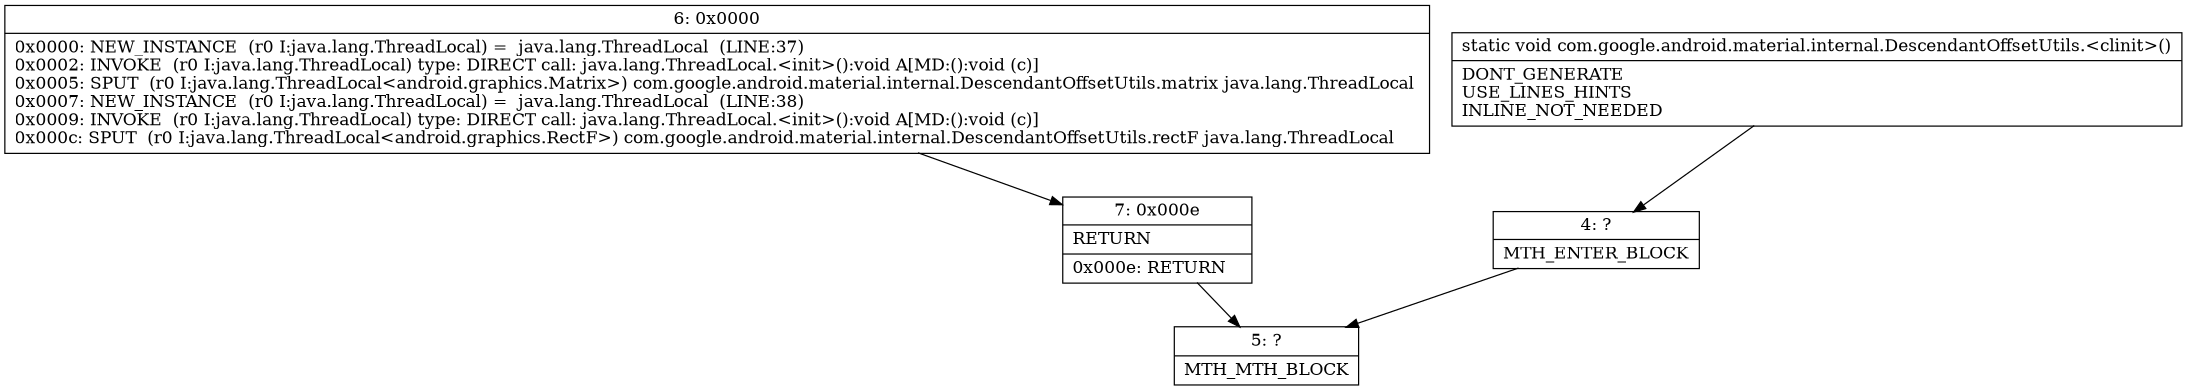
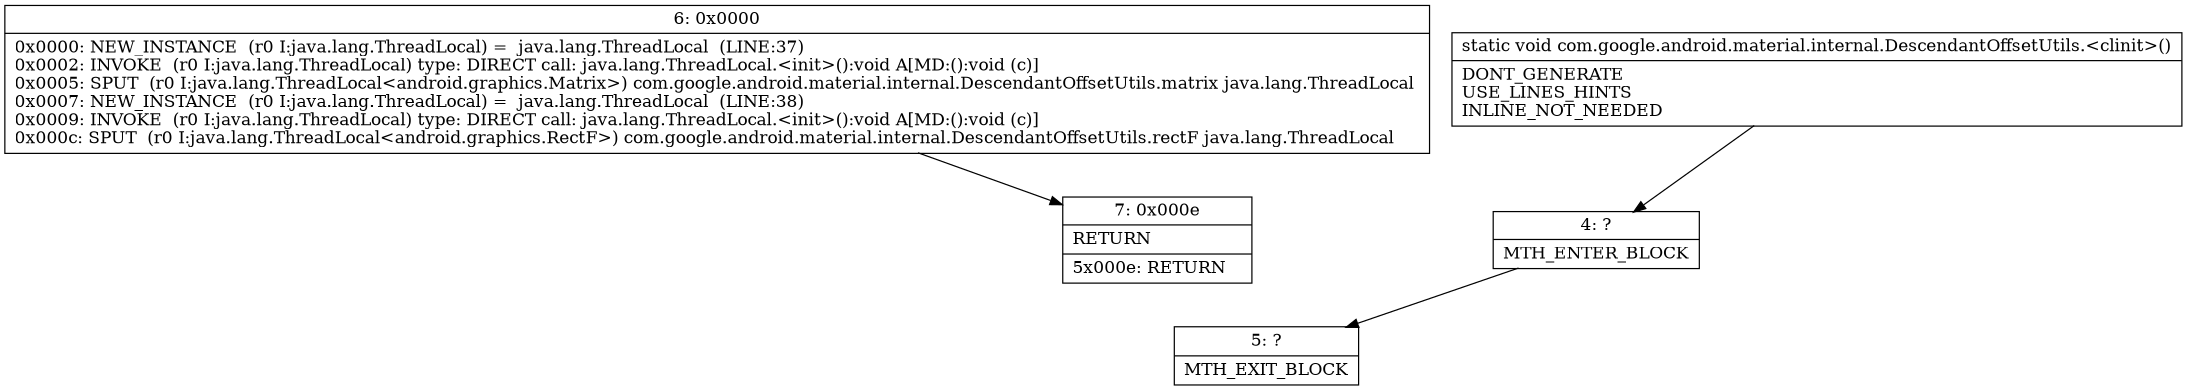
node "7: 0x000e": text "0x000e: RETURN" -> "5x000e: RETURN"
edge "7: 0x000e" -> "5: ?": removed
node "5: ?": text "MTH_MTH_BLOCK" -> "MTH_EXIT_BLOCK"
